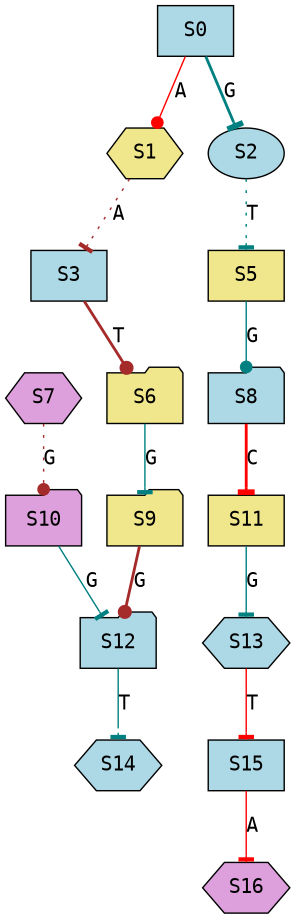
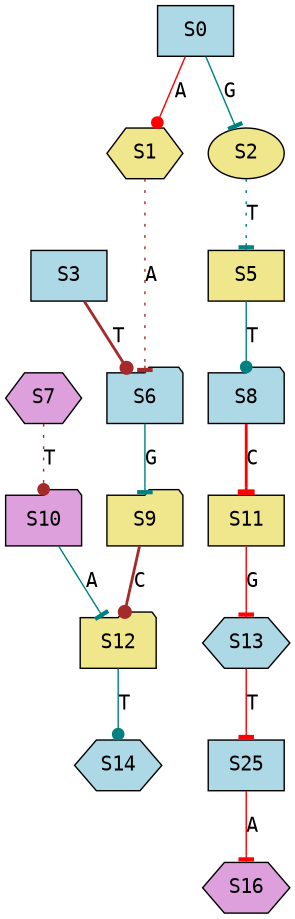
edge "S0" -> "S2": style bold -> solid
node "S2": fillcolor lightblue -> khaki
edge "S1" -> "S3": now "S1" -> "S6"
edge "S5" -> "S8": label "G" -> "T"
node "S6": fillcolor khaki -> lightblue
edge "S7" -> "S10": label "G" -> "T"
edge "S11" -> "S13": color teal -> red
edge "S10" -> "S12": label "G" -> "A"
edge "S9" -> "S12": label "G" -> "C"
node "S12": fillcolor lightblue -> khaki
edge "S12" -> "S14": arrowhead tee -> dot
node "S15": label "S15" -> "S25"
